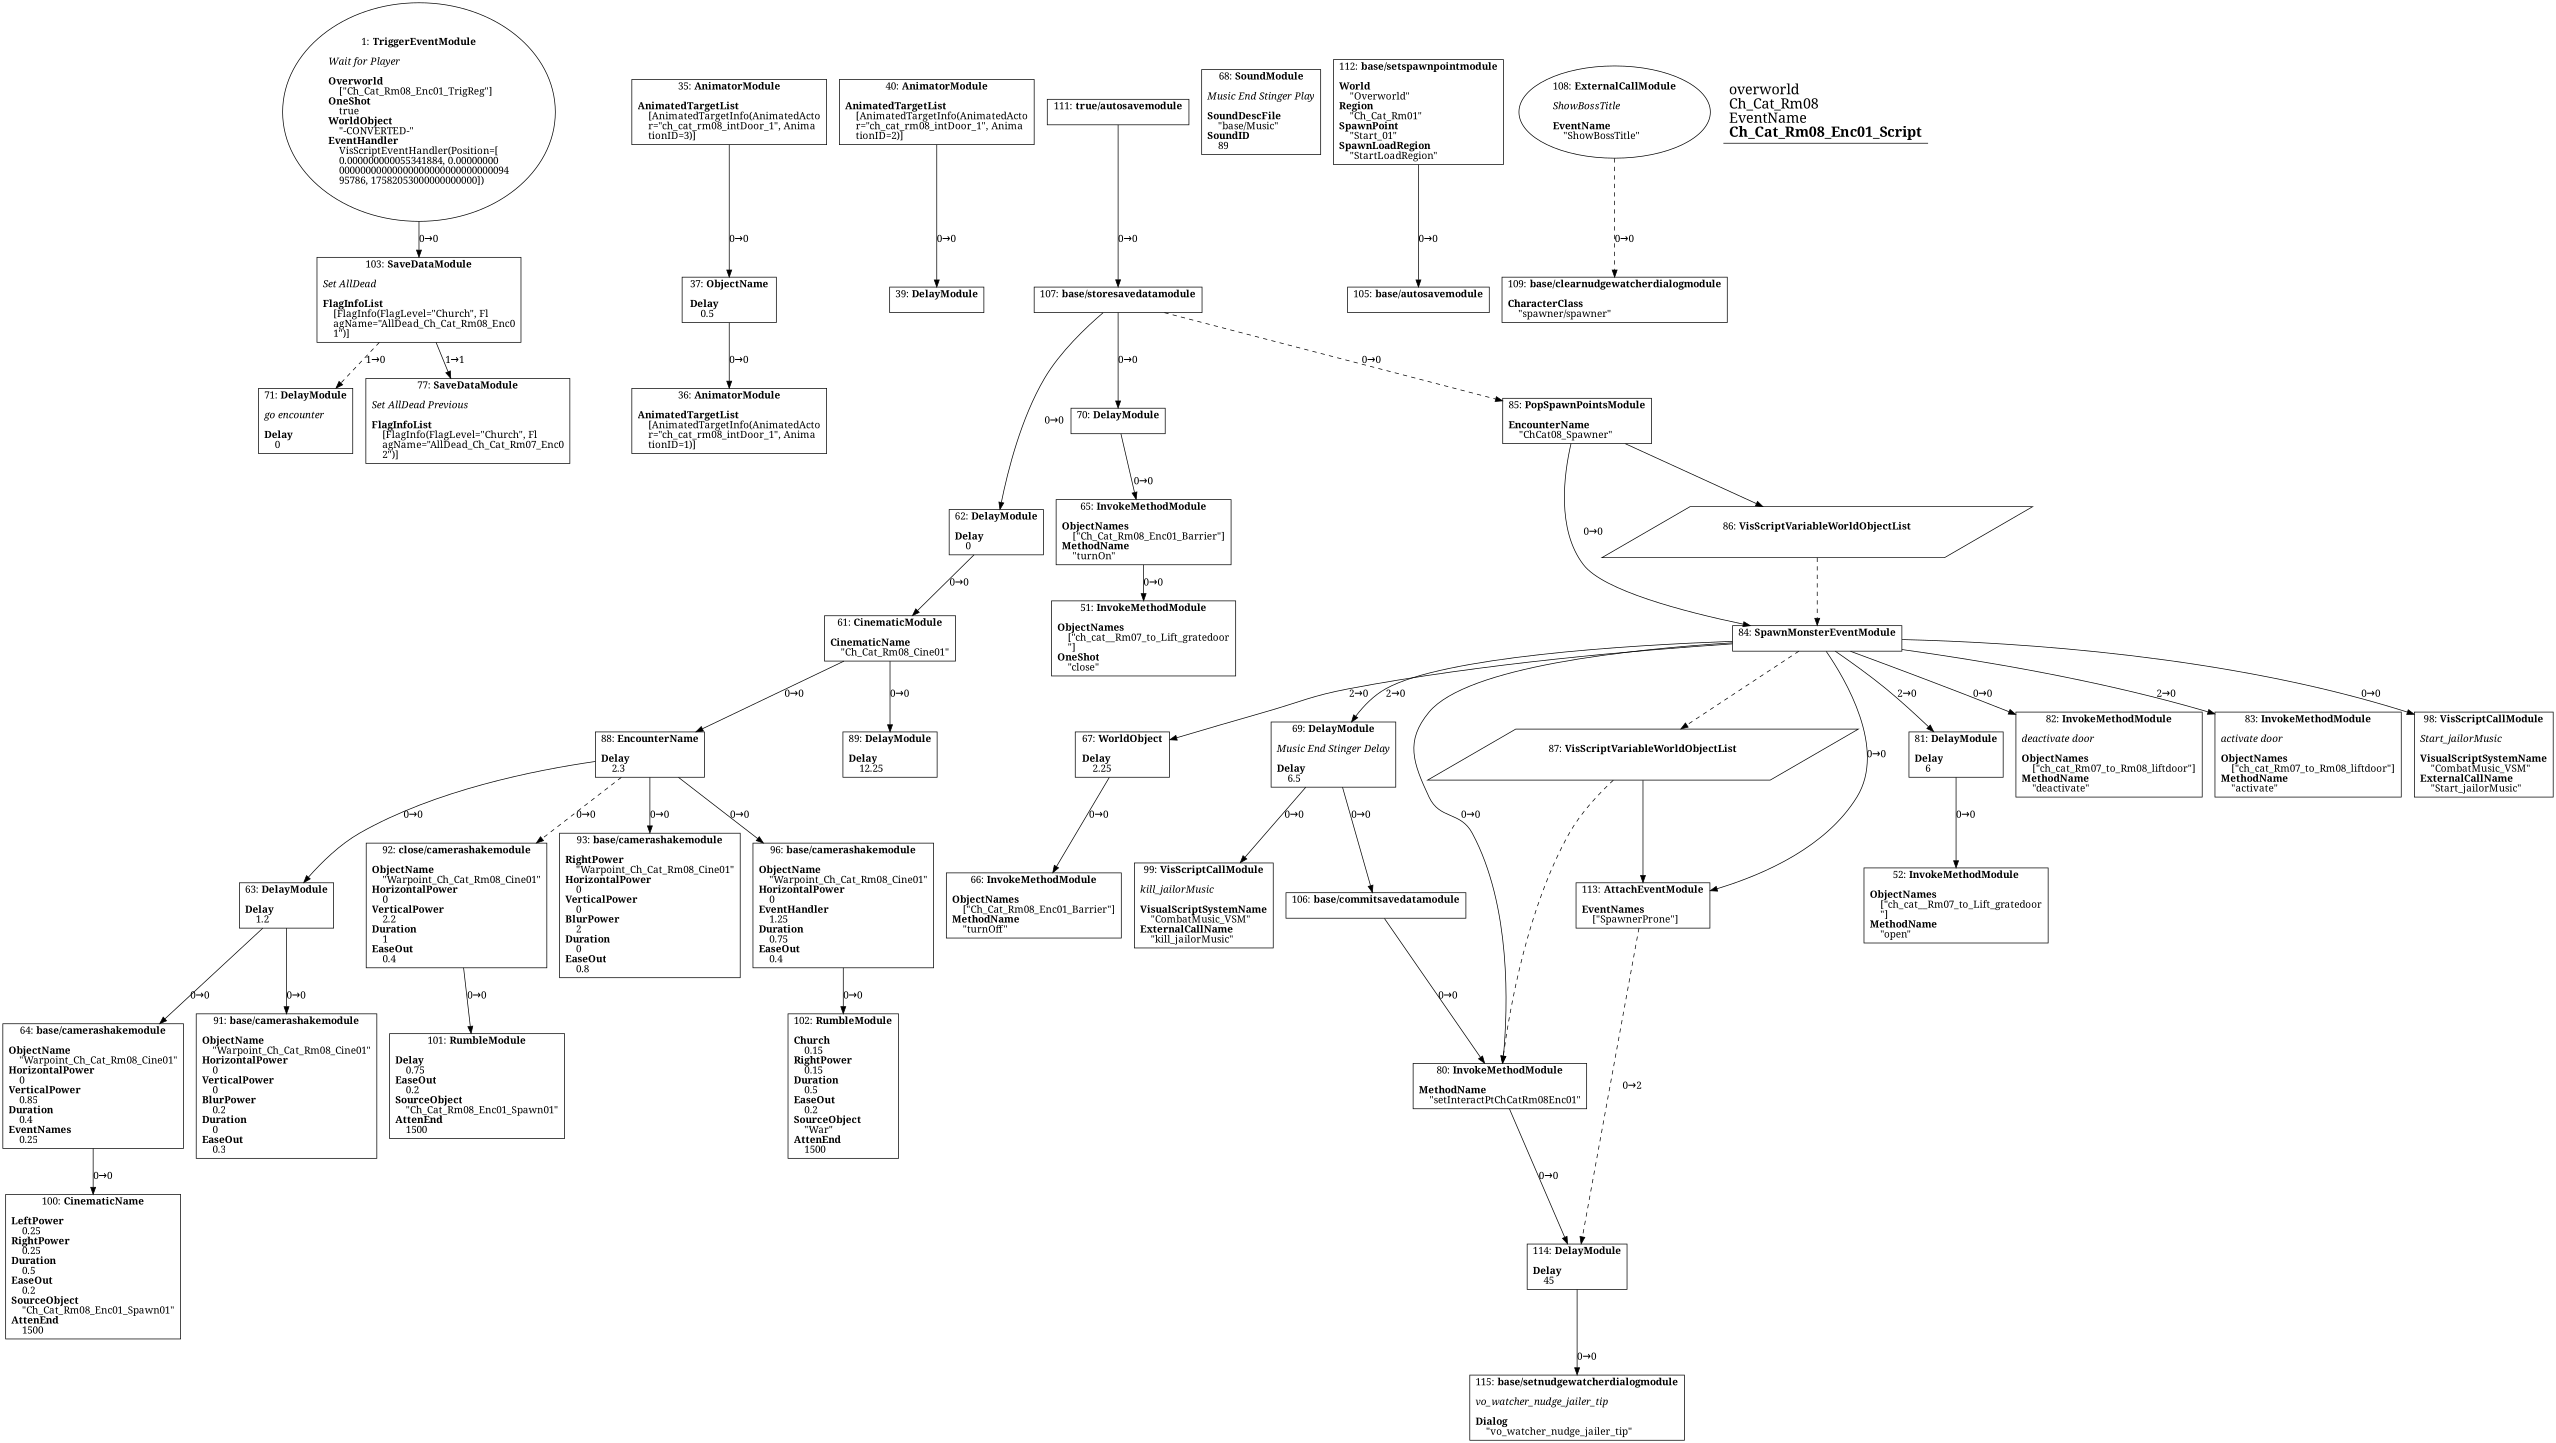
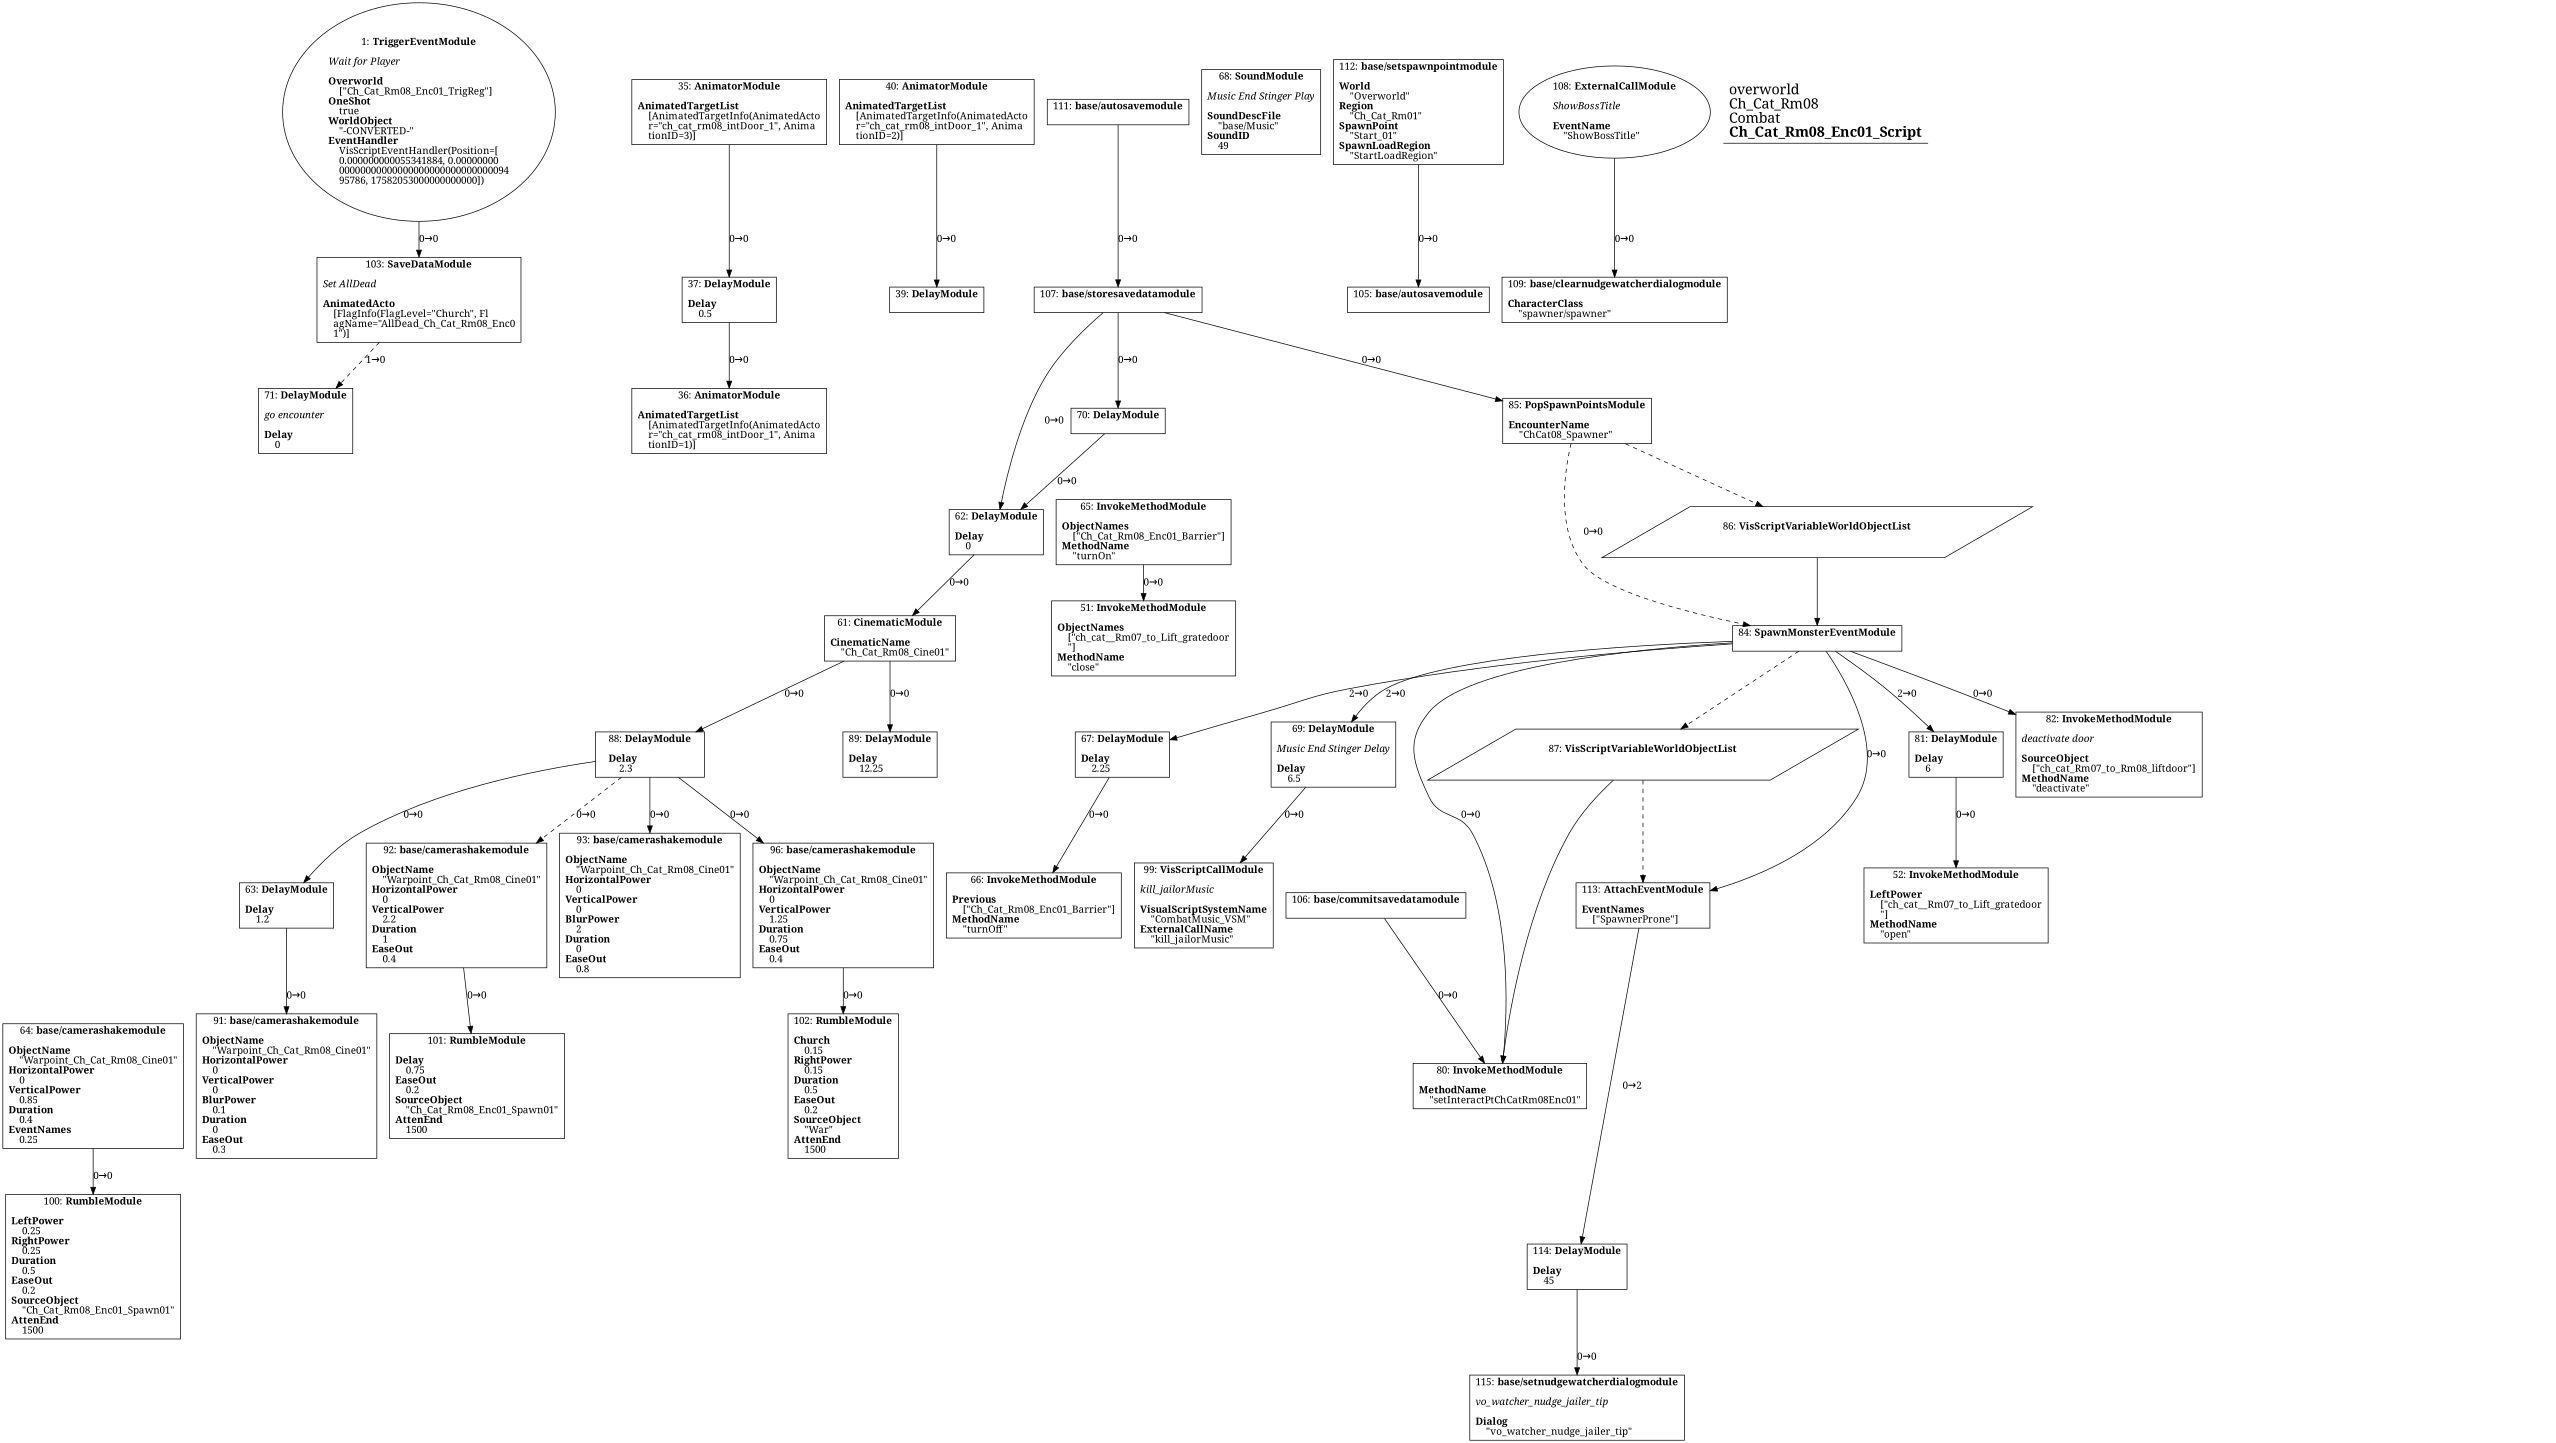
node "111:": text "true/autosavemodule" -> "base/autosavemodule"
node "overworld": text "EventName" -> "Combat"
node "68:": text "89" -> "49"
edge "108:" -> "109:": style dashed -> solid
node "37:": text "ObjectName" -> "DelayModule"
node "103:": text "FlagInfoList" -> "AnimatedActo"
edge "107:" -> "85:": style dashed -> solid
node "77:": removed
edge "70:" -> "65:": now "70:" -> "62:"
edge "85:" -> "86:": style solid -> dashed
edge "85:" -> "84:": style solid -> dashed
edge "86:" -> "84:": style dashed -> solid
node "51:": text "OneShot" -> "MethodName"
node "88:": text "EncounterName" -> "DelayModule"
node "67:": text "WorldObject" -> "DelayModule"
node "83:": removed
node "98:": removed
node "82:": text "ObjectNames" -> "SourceObject"
edge "87:" -> "113:": style solid -> dashed
edge "69:" -> "106:": removed, label "0→0"
node "92:": text "close/camerashakemodule" -> "base/camerashakemodule"
node "93:": text "RightPower" -> "ObjectName"
node "52:": text "ObjectNames" -> "LeftPower"
node "66:": text "ObjectNames" -> "Previous"
edge "87:" -> "80:": style dashed -> solid
node "96:": text "EventHandler" -> "VerticalPower"
edge "63:" -> "64:": removed, label "0→0"
edge "113:" -> "114:": style dashed -> solid
node "91:": text "0.2" -> "0.1"
edge "80:" -> "114:": removed, label "0→0"
node "100:": text "CinematicName" -> "RumbleModule"
